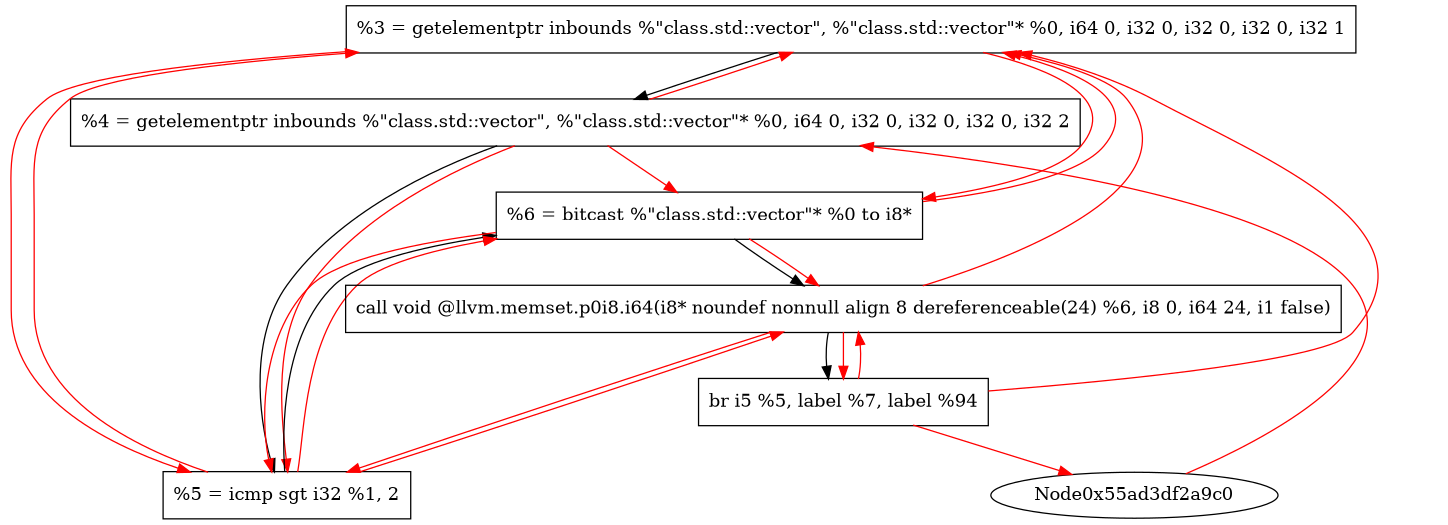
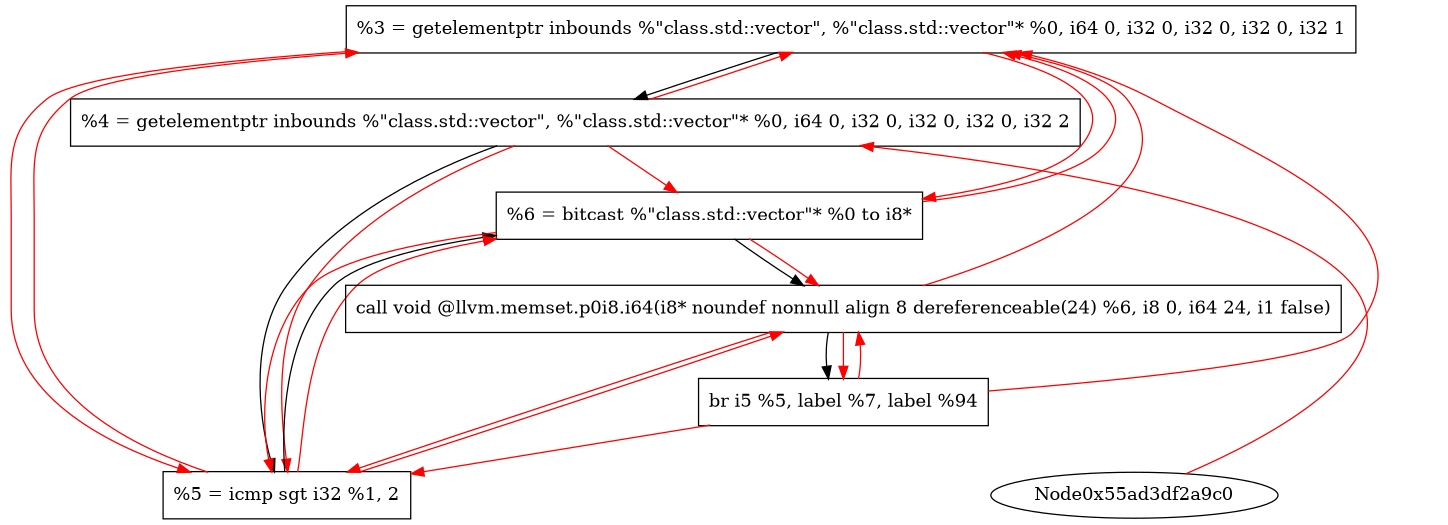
edge "br i5 %5, label %7, label %94" -> "Node0x55ad3df2a9c0": now "br i5 %5, label %7, label %94" -> "%5 = icmp sgt i32 %1, 2"
